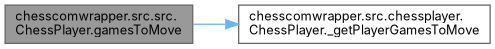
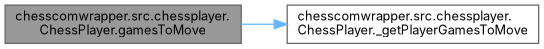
node "chesscomwrapper.src.src. ChessPlayer.gamesToMove": label "chesscomwrapper.src.src. ChessPlayer.gamesToMove" -> "chesscomwrapper.src.chessplayer. ChessPlayer.gamesToMove"
